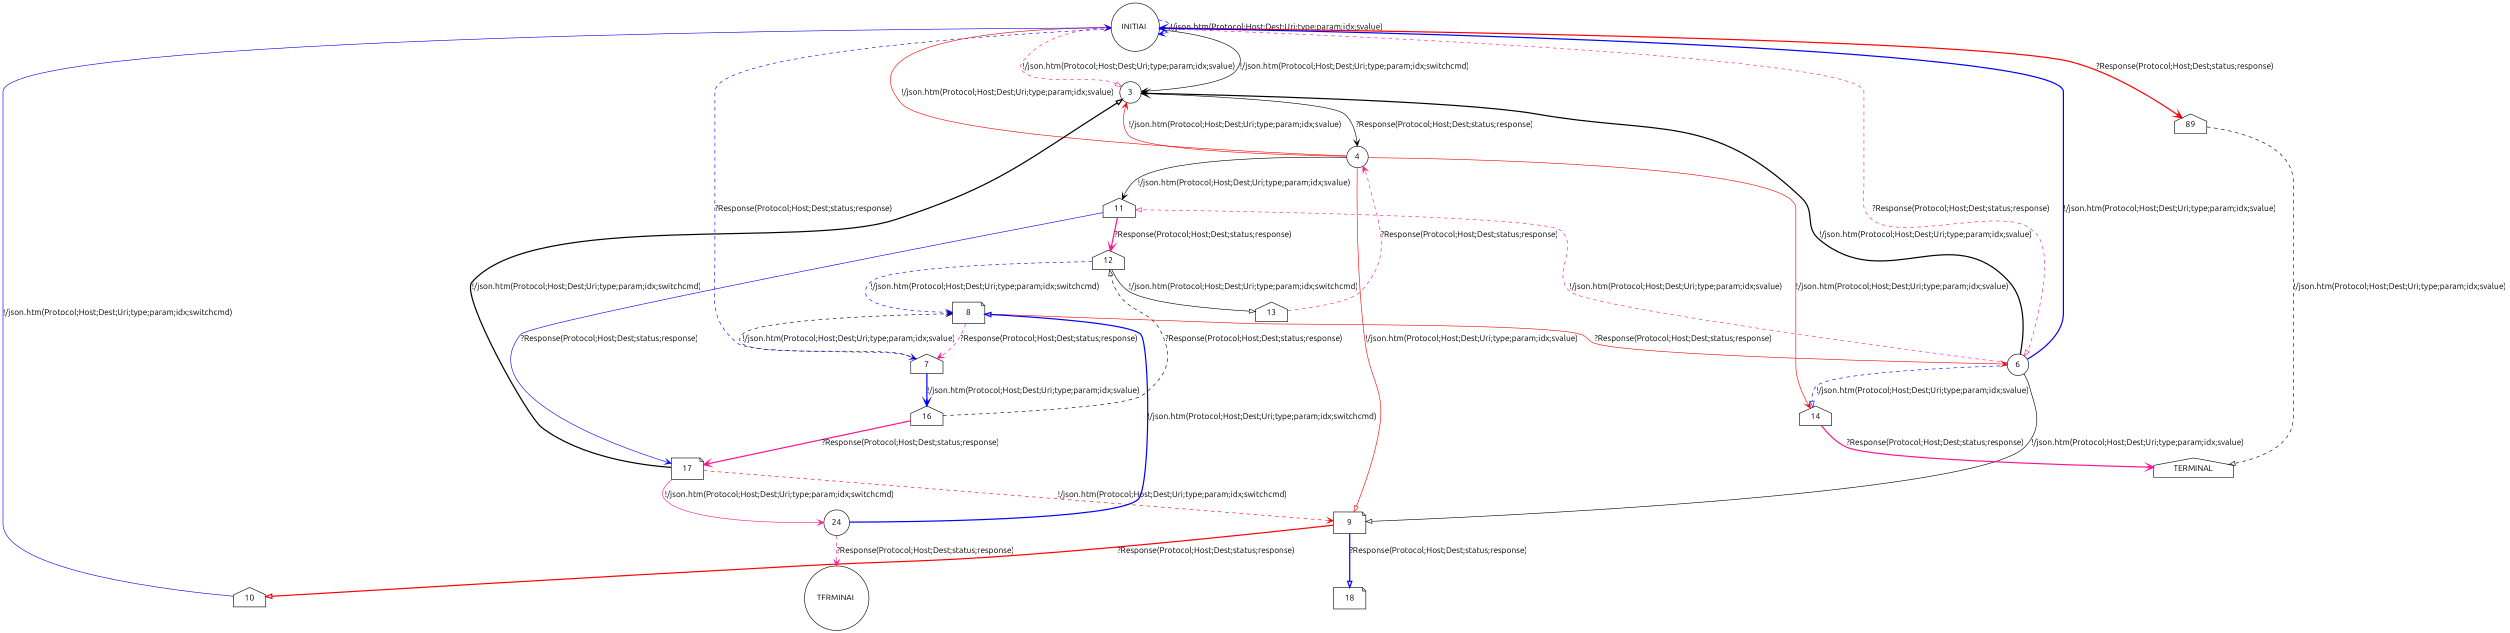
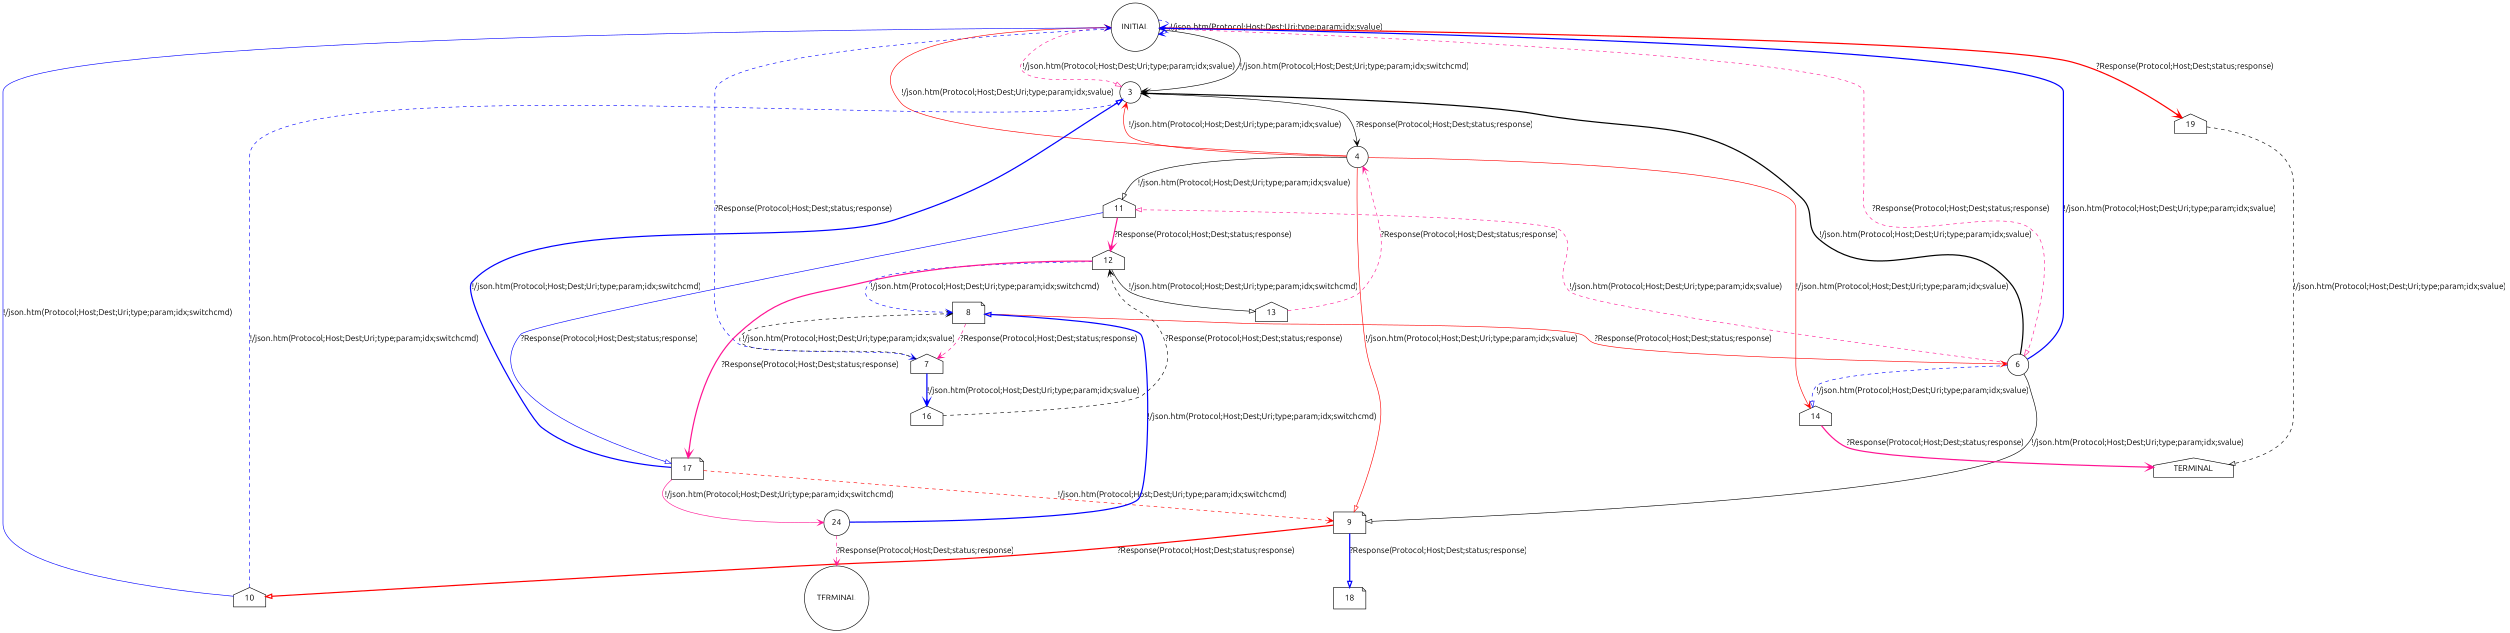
edge "10" -> "3": added, label "!/json.htm(Protocol;Host;Dest;Uri;type;param;idx;switchcmd)"
node "89": label "89" -> "19"
edge "4" -> "11": arrowhead vee -> onormal
edge "17" -> "3": color black -> blue
edge "11" -> "17": arrowhead vee -> onormal
edge "16" -> "12": arrowhead onormal -> vee
edge "16" -> "17": now "12" -> "17"
